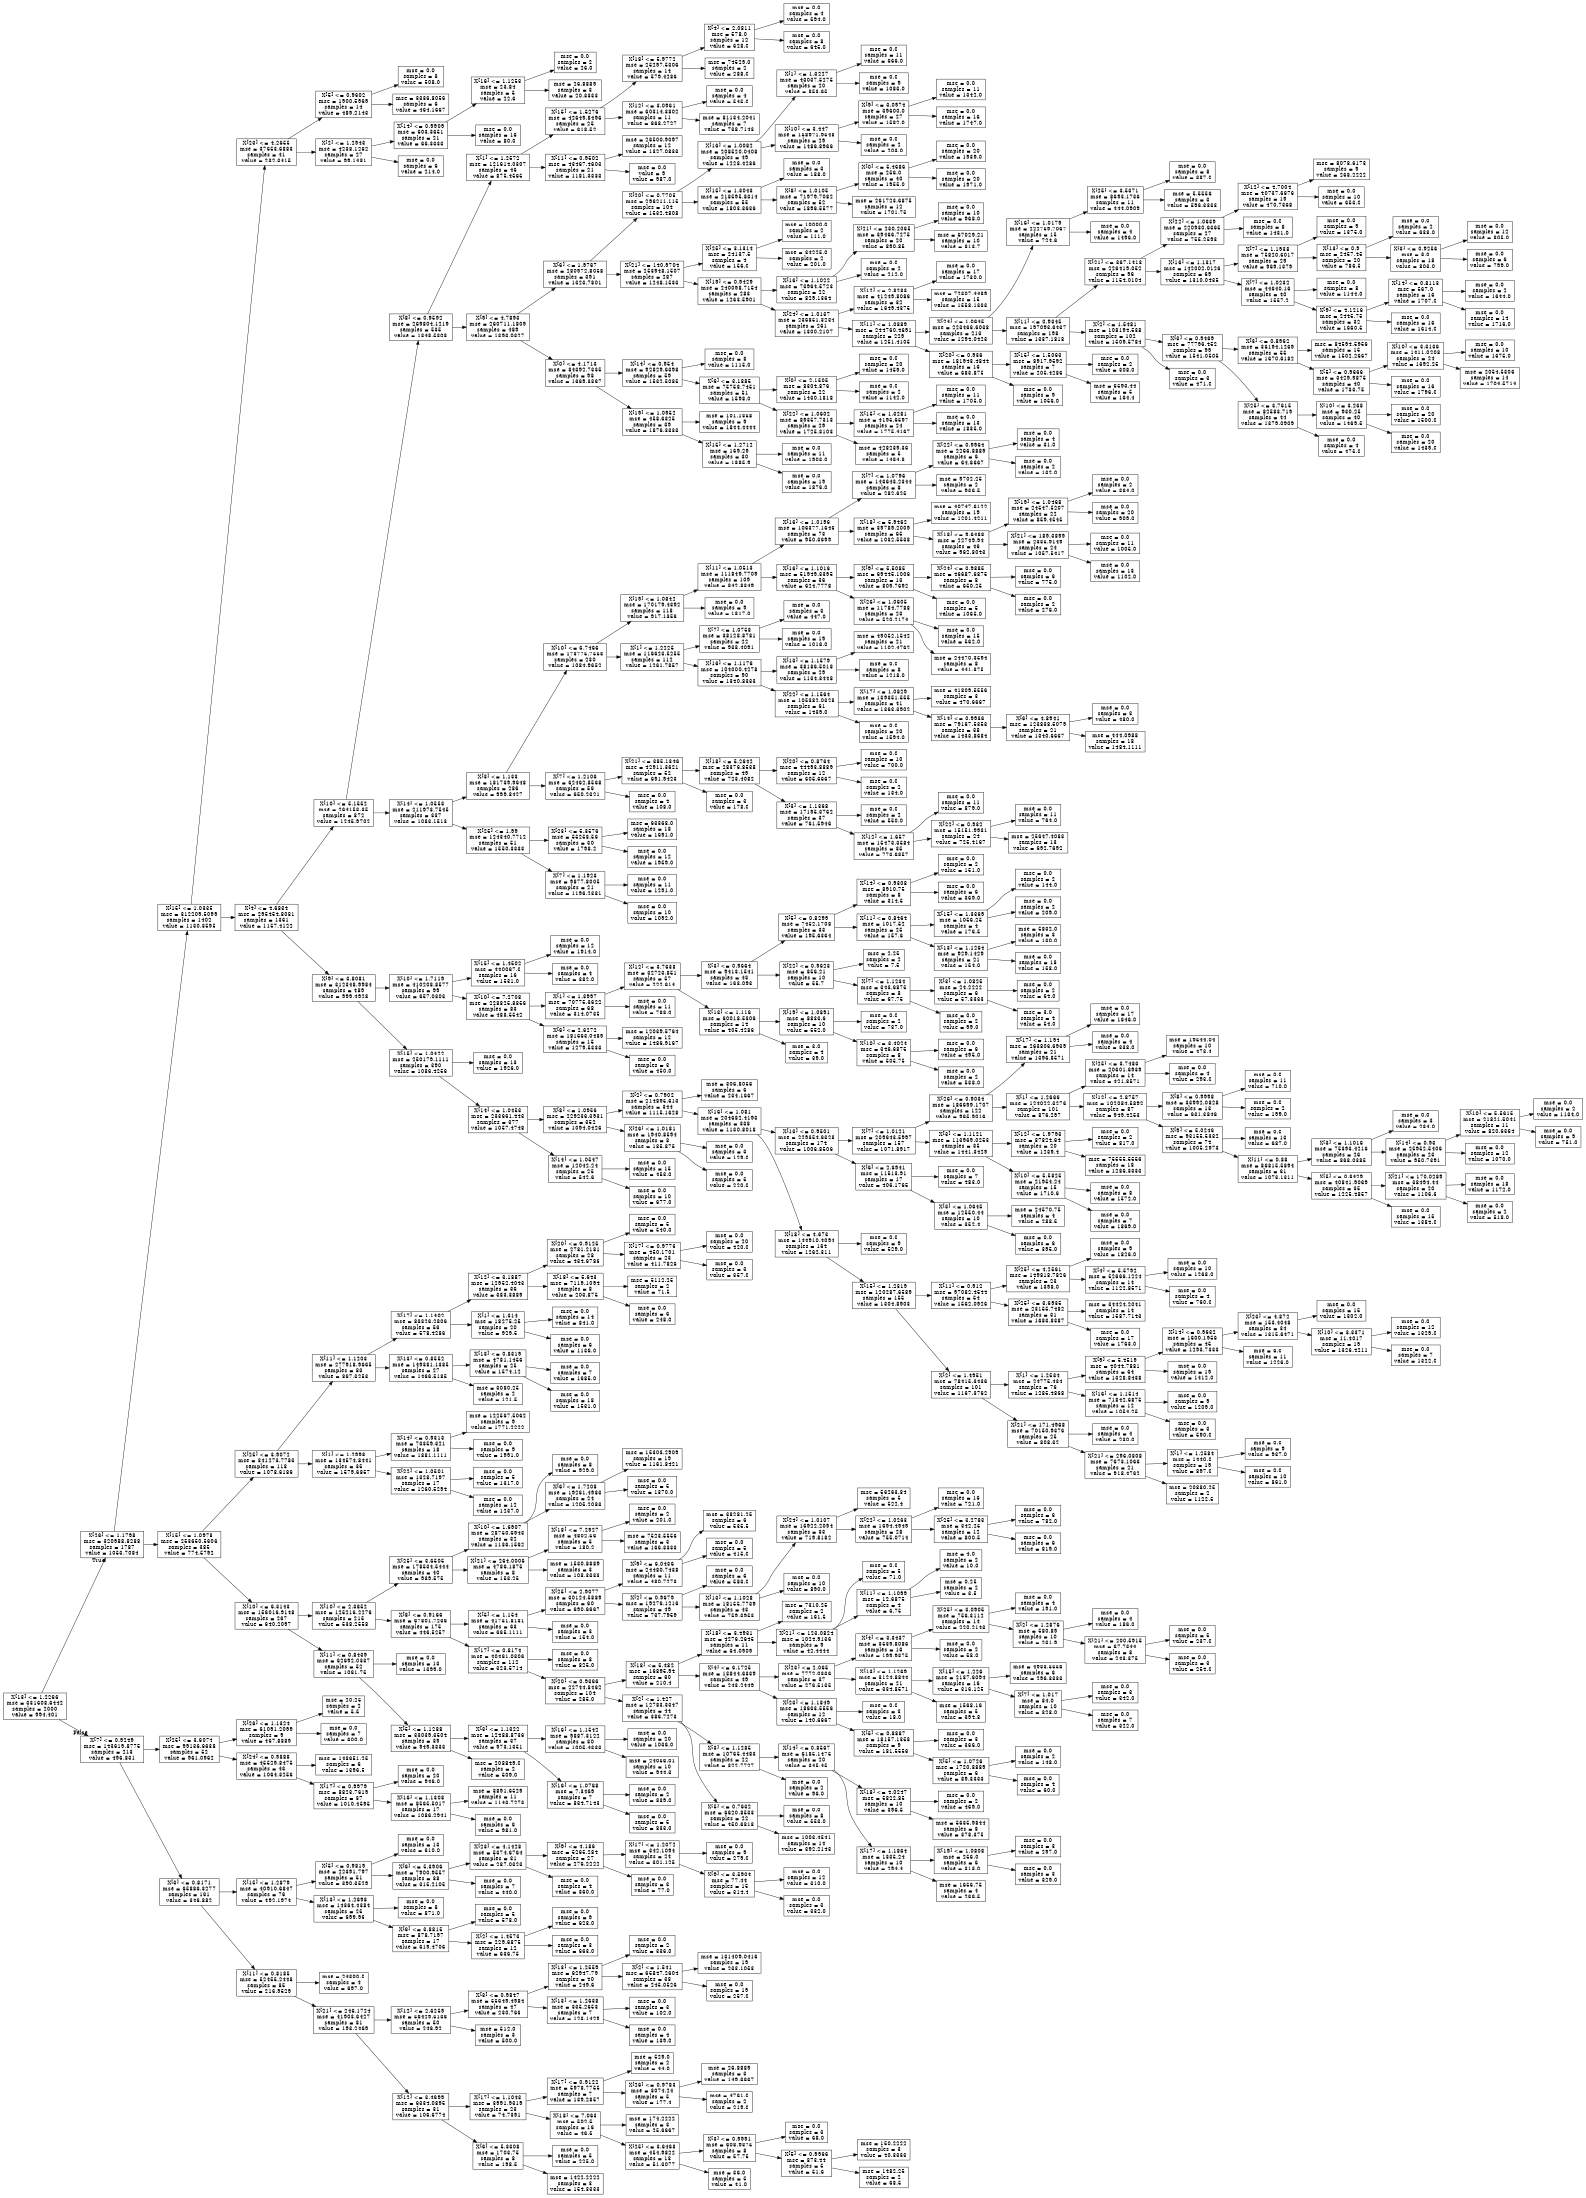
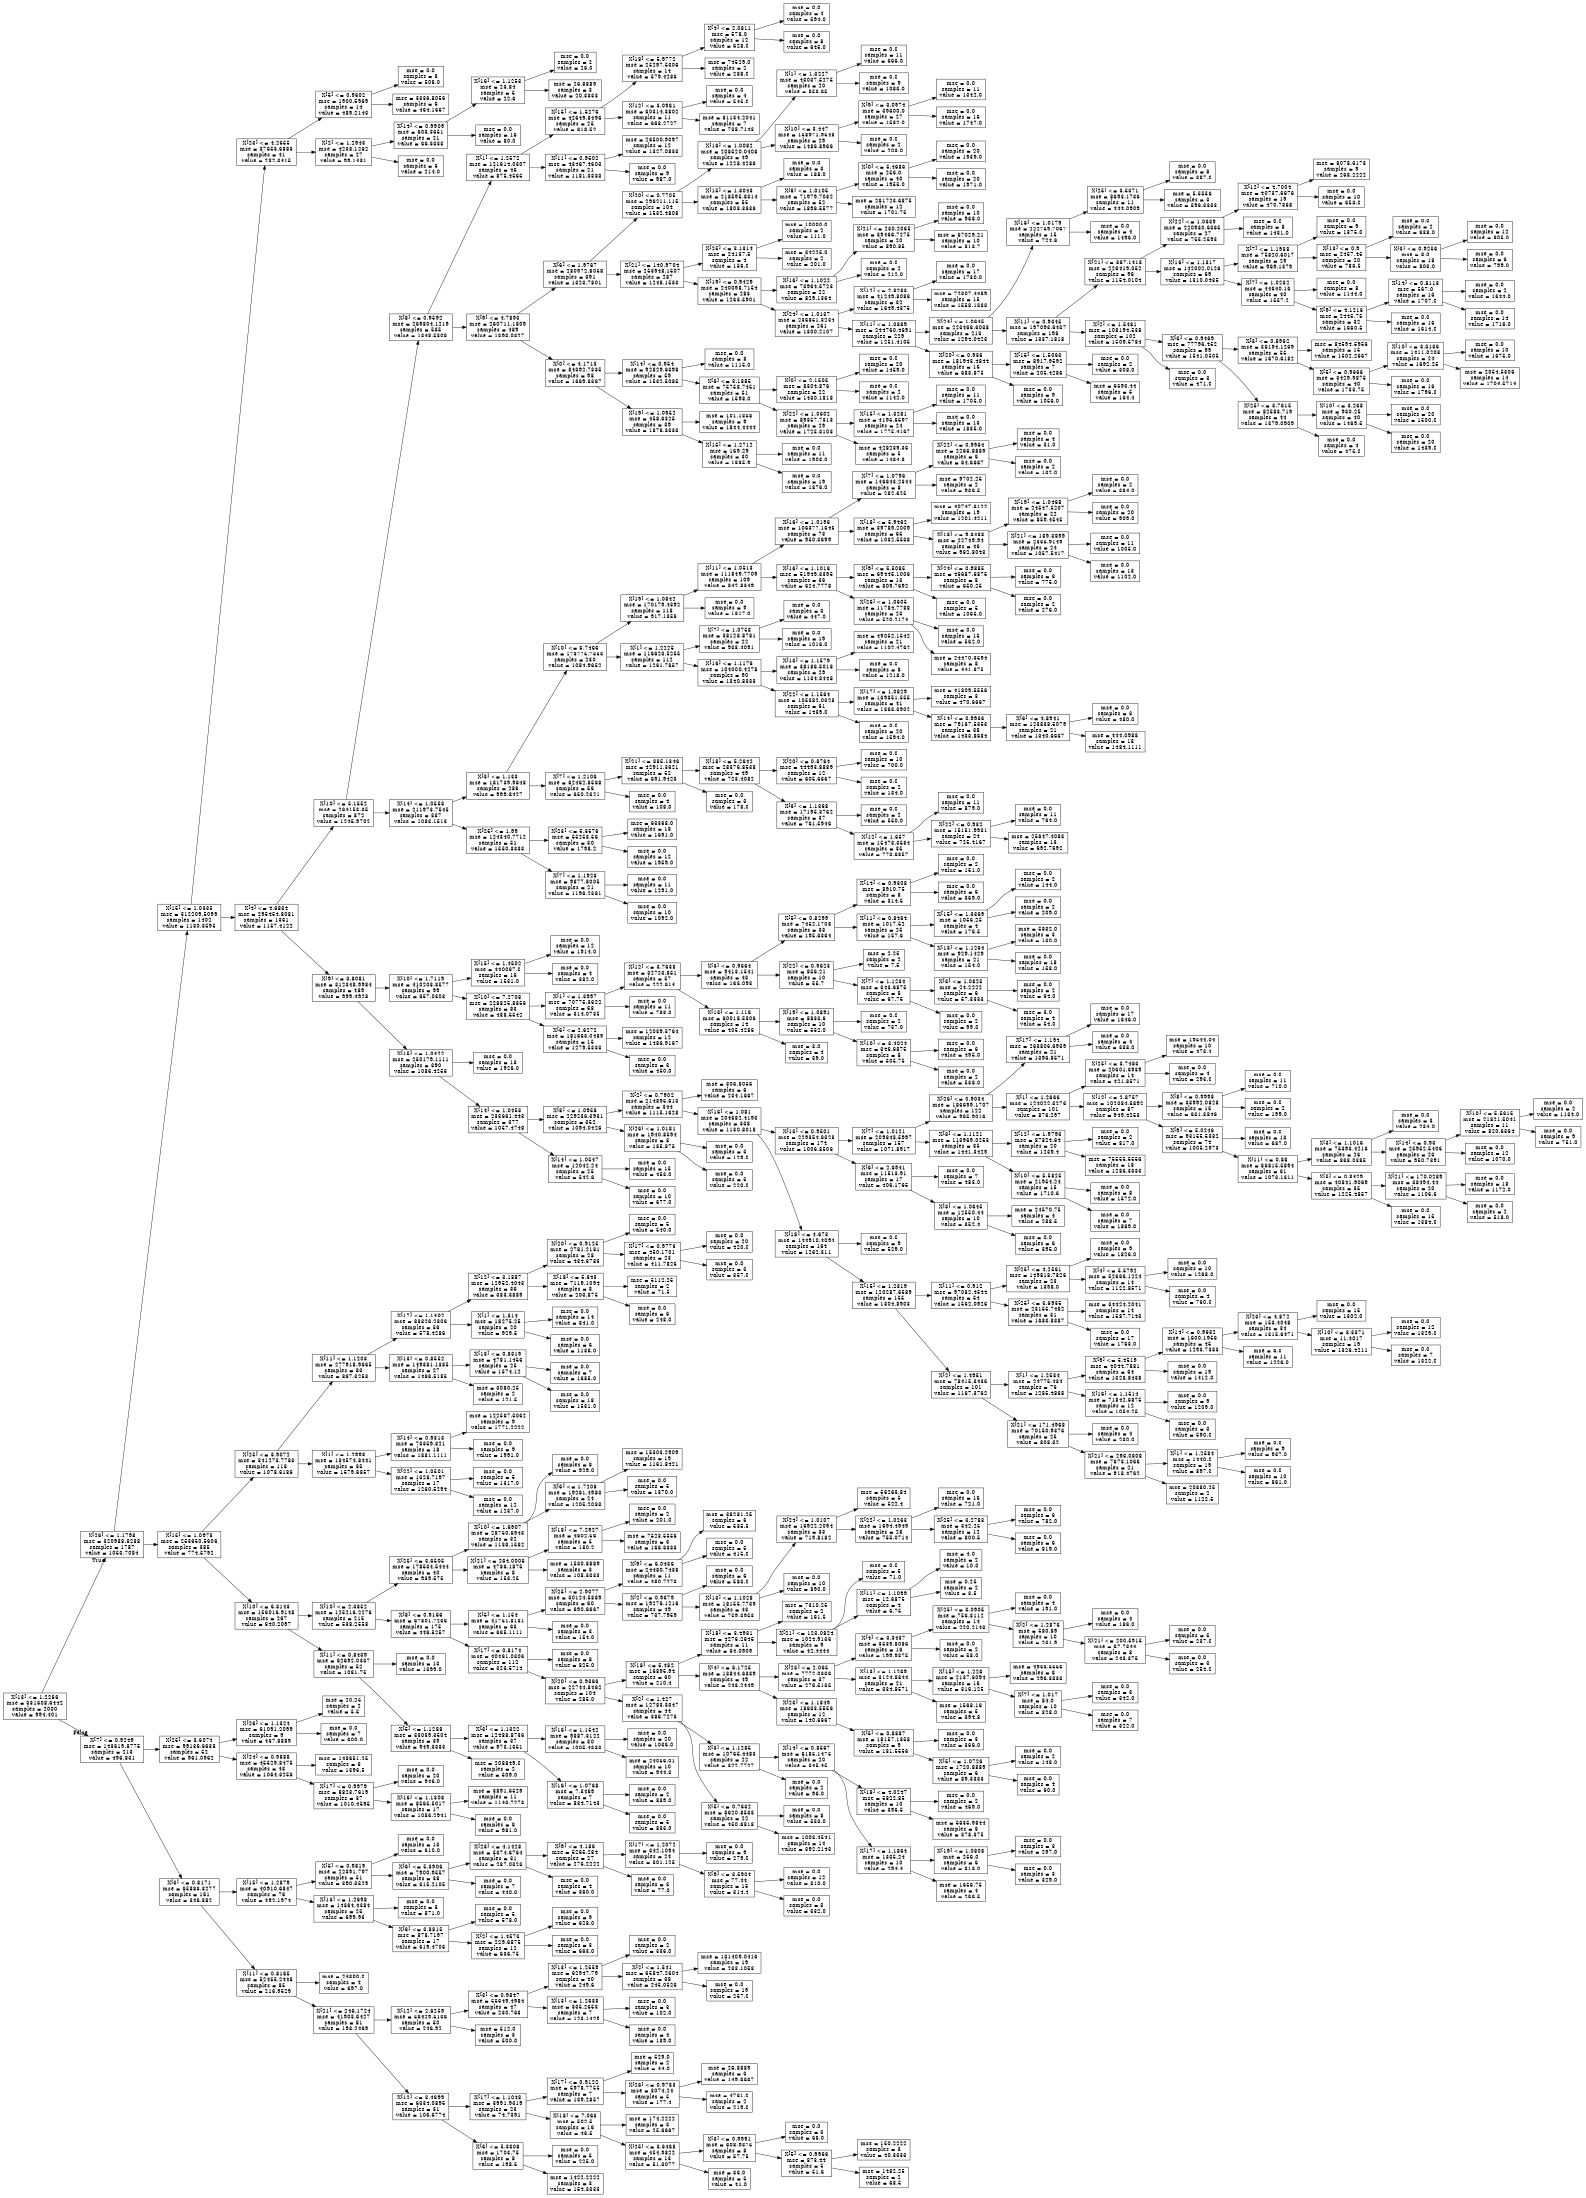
node "mse = 0.0 value = 9 value = 987.0": label "mse = 0.0 value = 9 value = 987.0" -> "mse = 0.0 samples = 9 value = 987.0"
node "mse = 0.0 samples = 3 value = 18.0": removed
